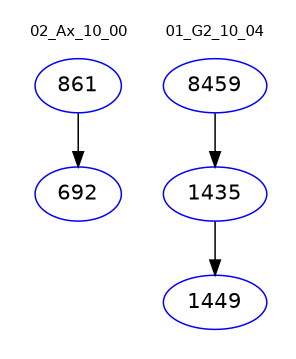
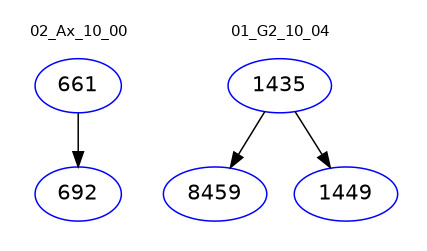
node "861": label "861" -> "661"
edge "8459" -> "1435": reversed
